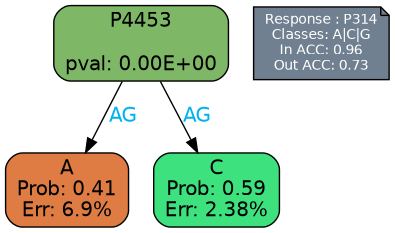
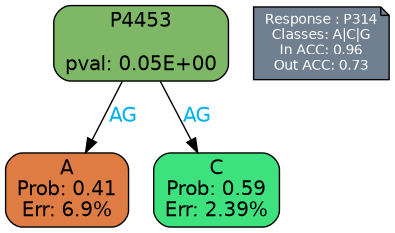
node "P4453 pval: 0.00E+00": label "P4453 pval: 0.00E+00" -> "P4453 pval: 0.05E+00"
node "C Prob: 0.59 Err: 2.38%": label "C Prob: 0.59 Err: 2.38%" -> "C Prob: 0.59 Err: 2.39%"
